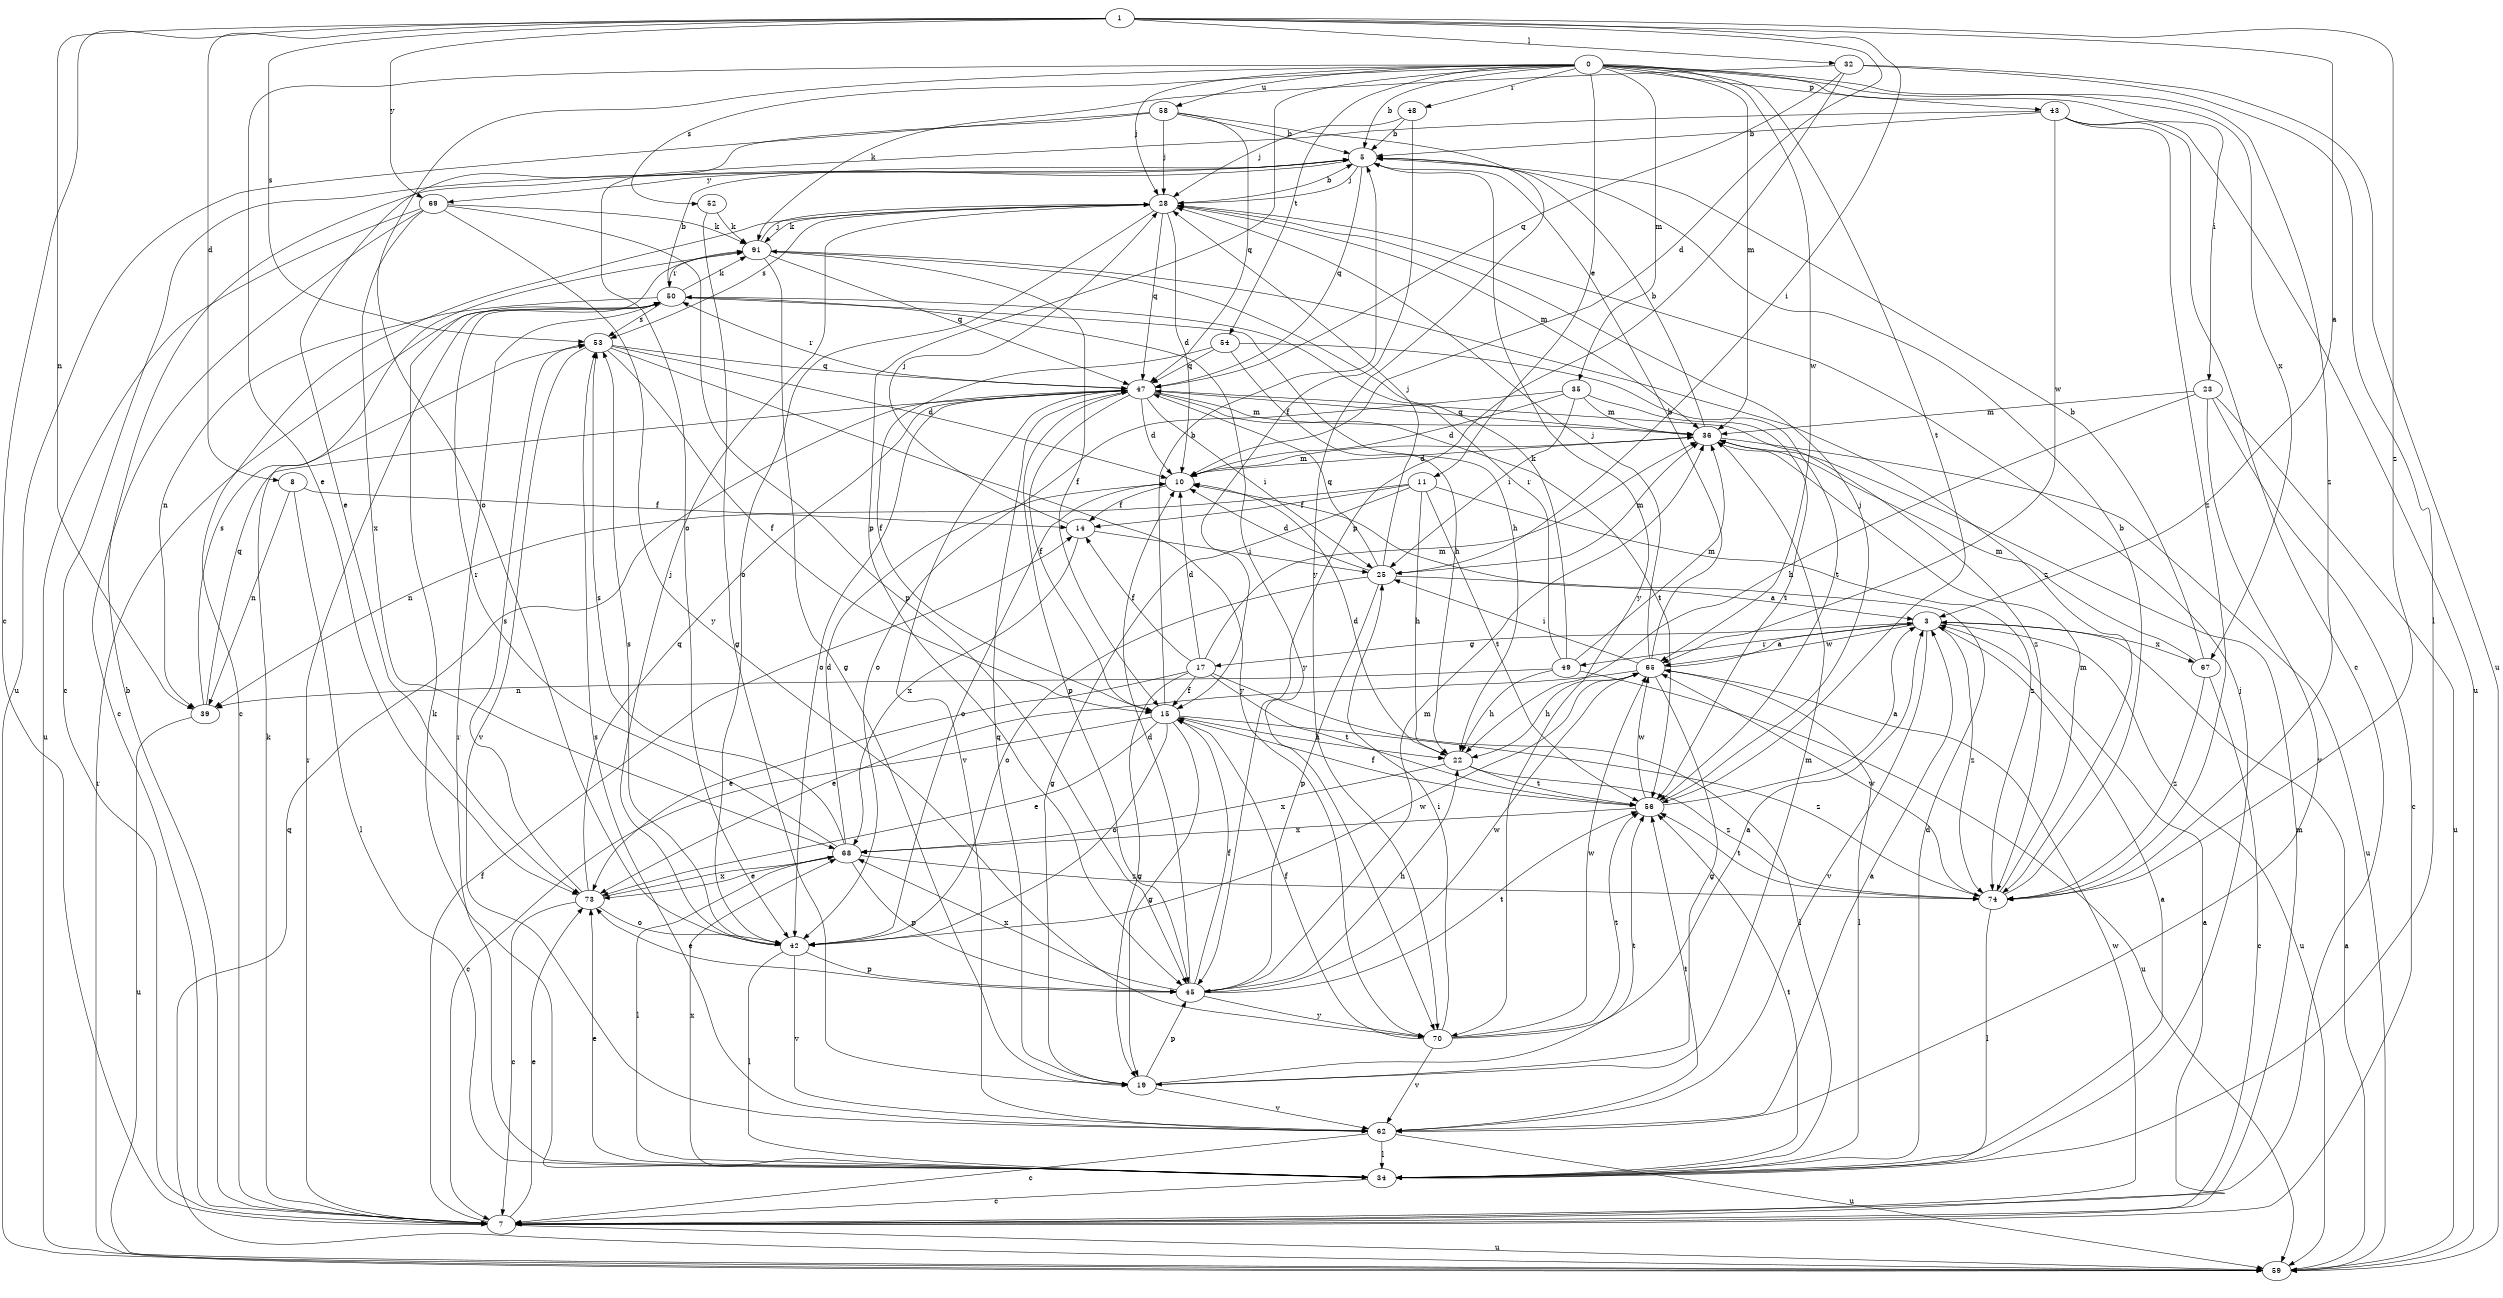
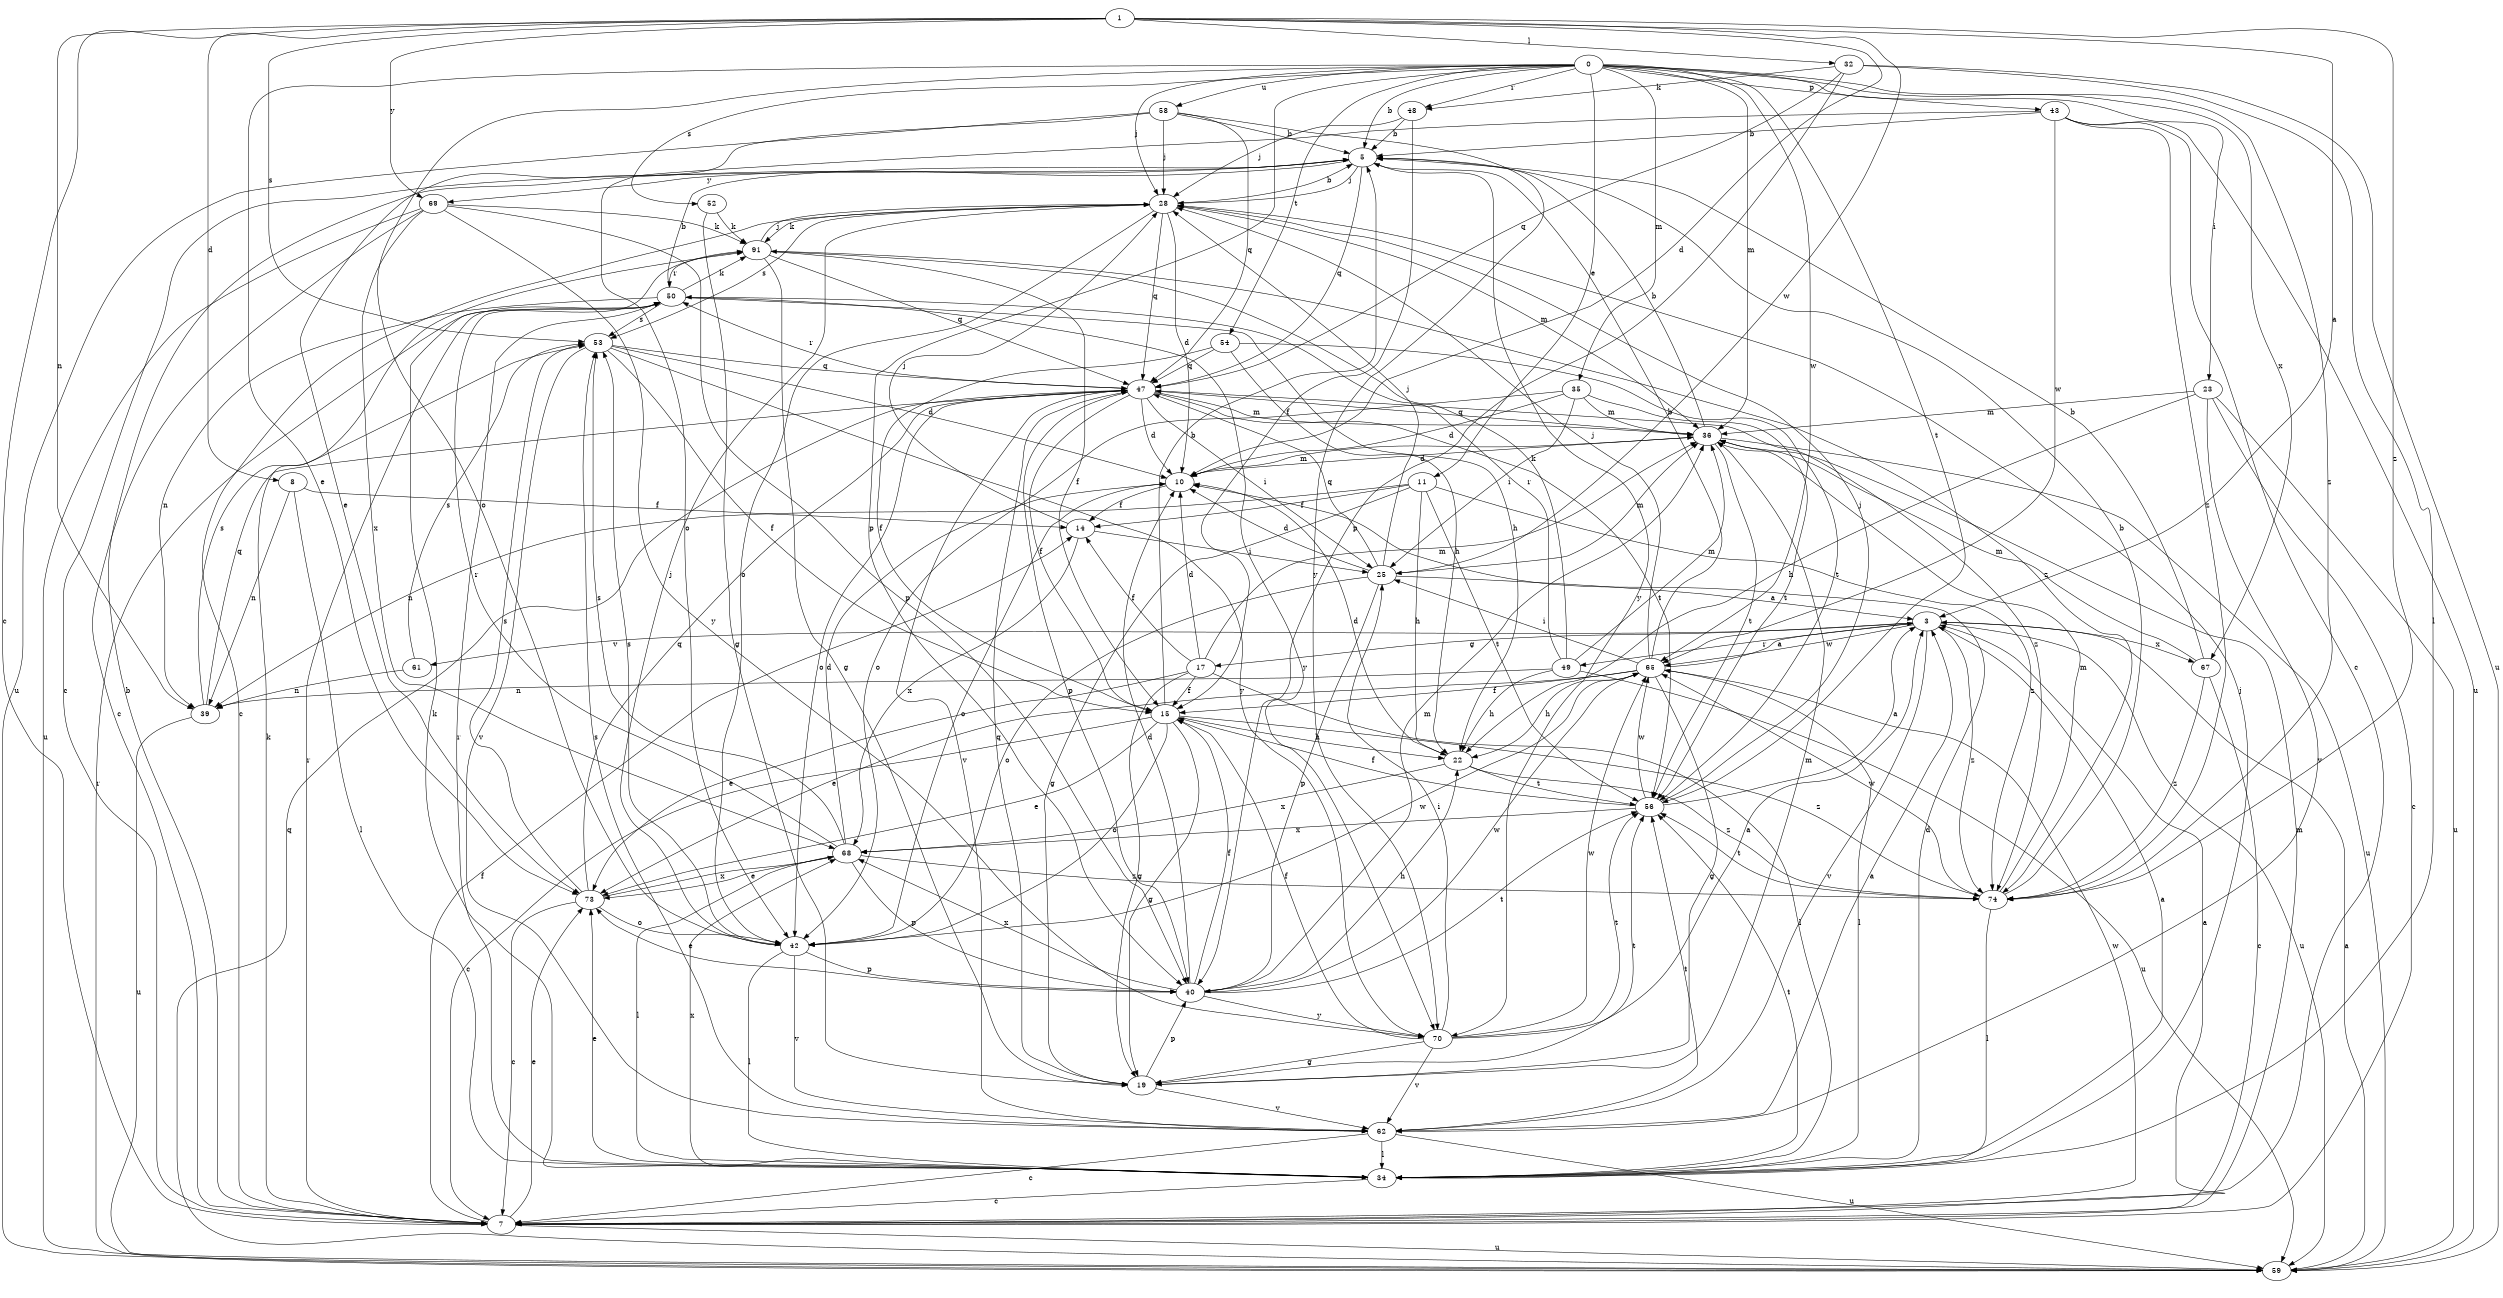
edge "32" -> "91": now "32" -> "48"
edge "1" -> "25": label "i" -> "w"
node "61": added
edge "65" -> "15": added, label "f"
edge "17" -> "56": now "36" -> "56"
node "45": label "45" -> "40"
edge "70" -> "19": added, label "g"
